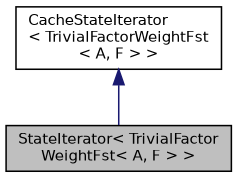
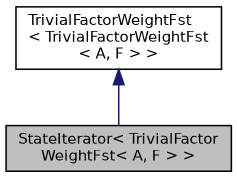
node "CacheStateIterator < TrivialFactorWeightFst < A, F > >": label "CacheStateIterator < TrivialFactorWeightFst < A, F > >" -> "TrivialFactorWeightFst < TrivialFactorWeightFst < A, F > >"
